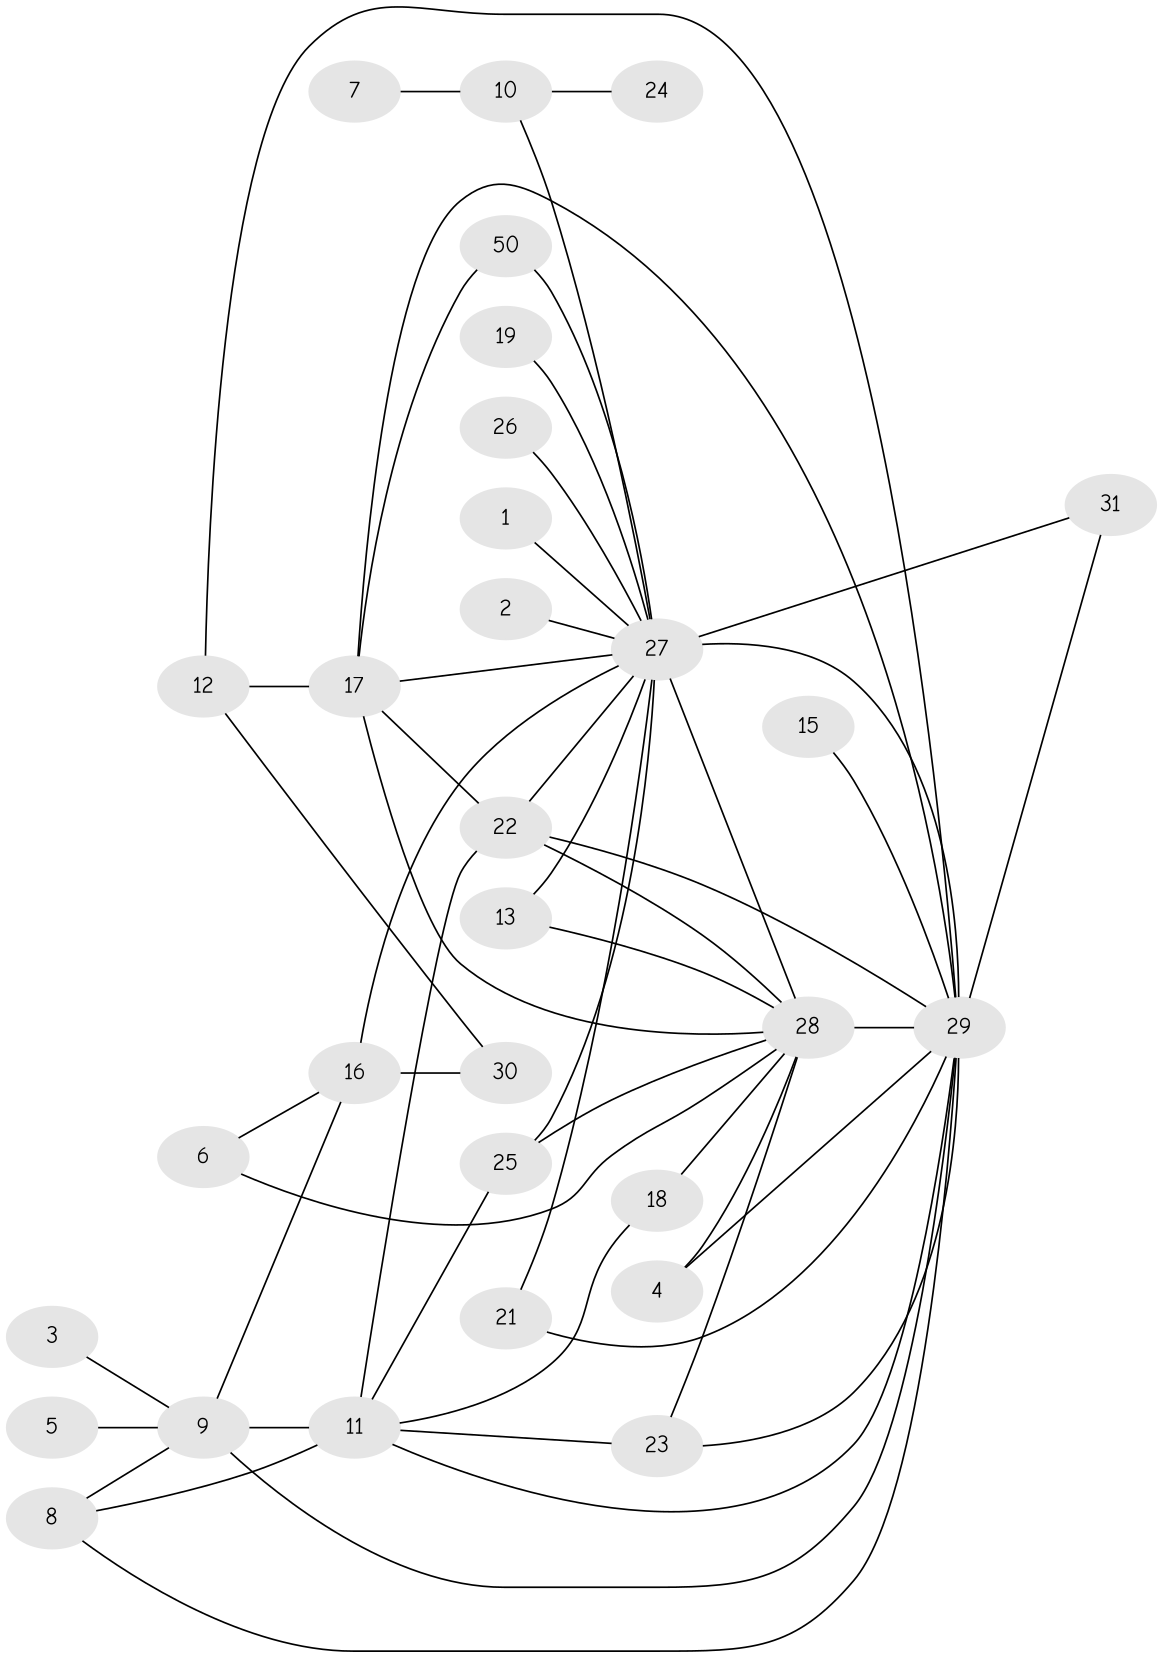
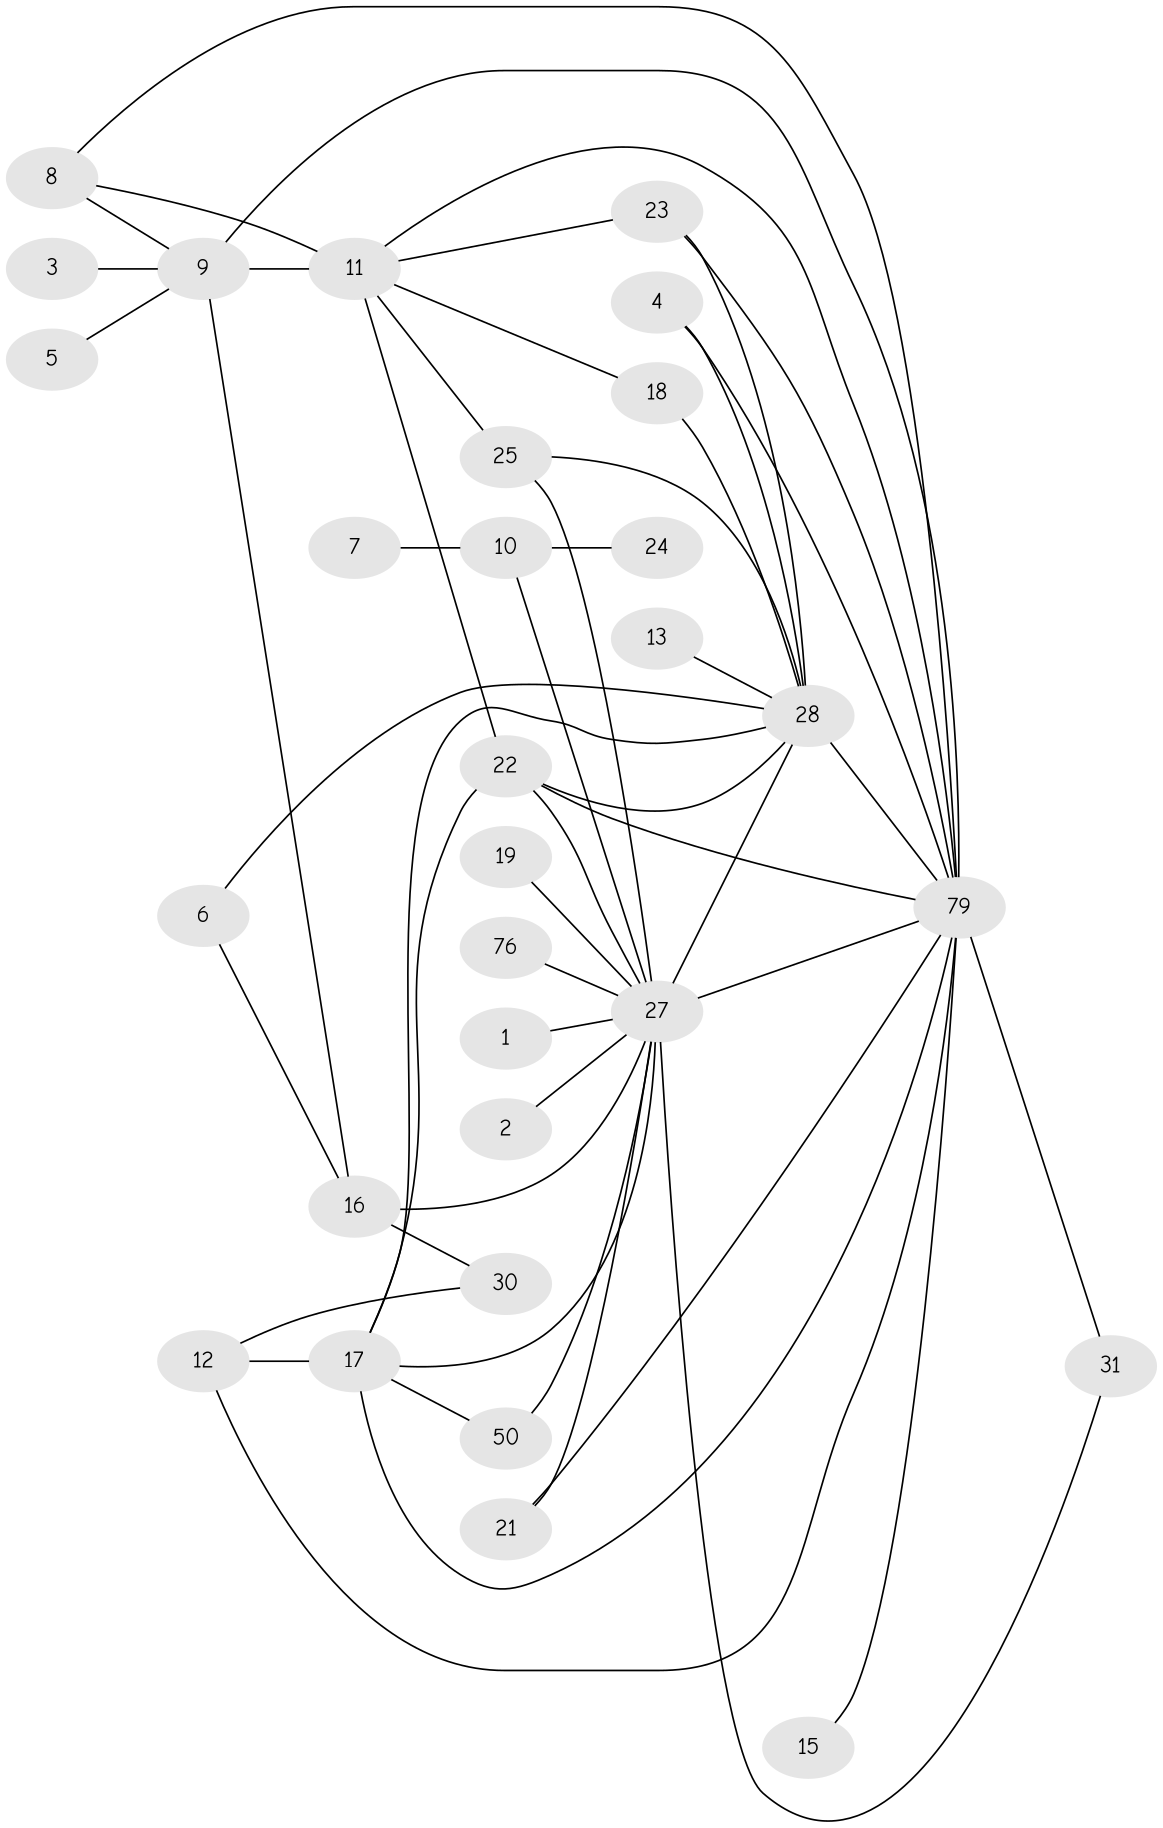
node "26": label "26" -> "76"
edge "27" -- "13": removed
node "29": label "29" -> "79"
